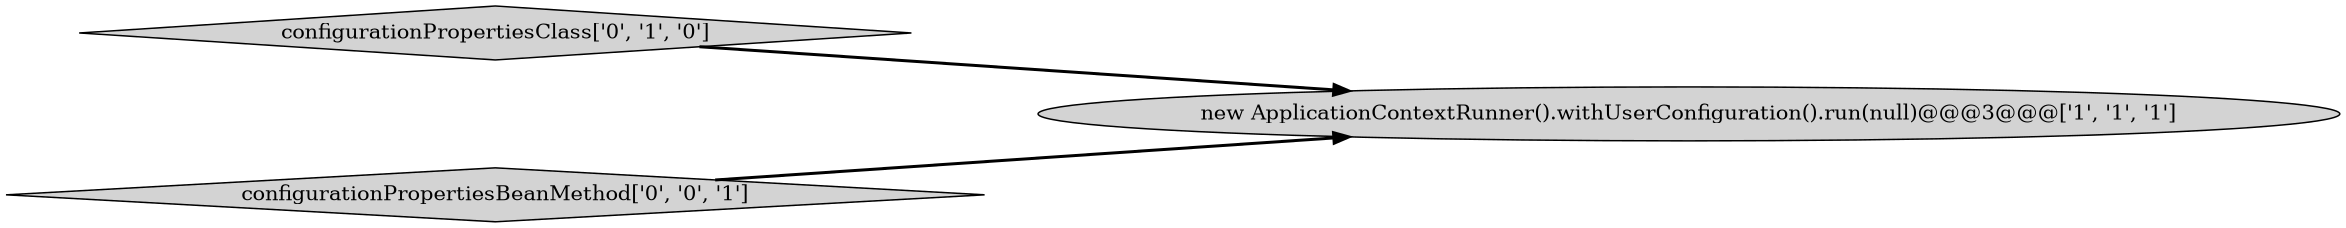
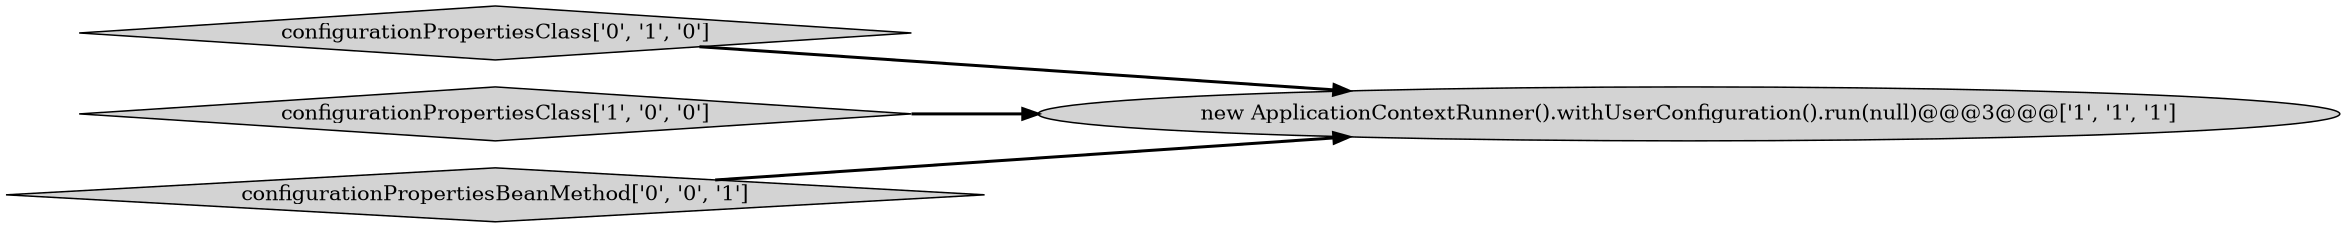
node "configurationPropertiesClass['1', '0', '0']": added
